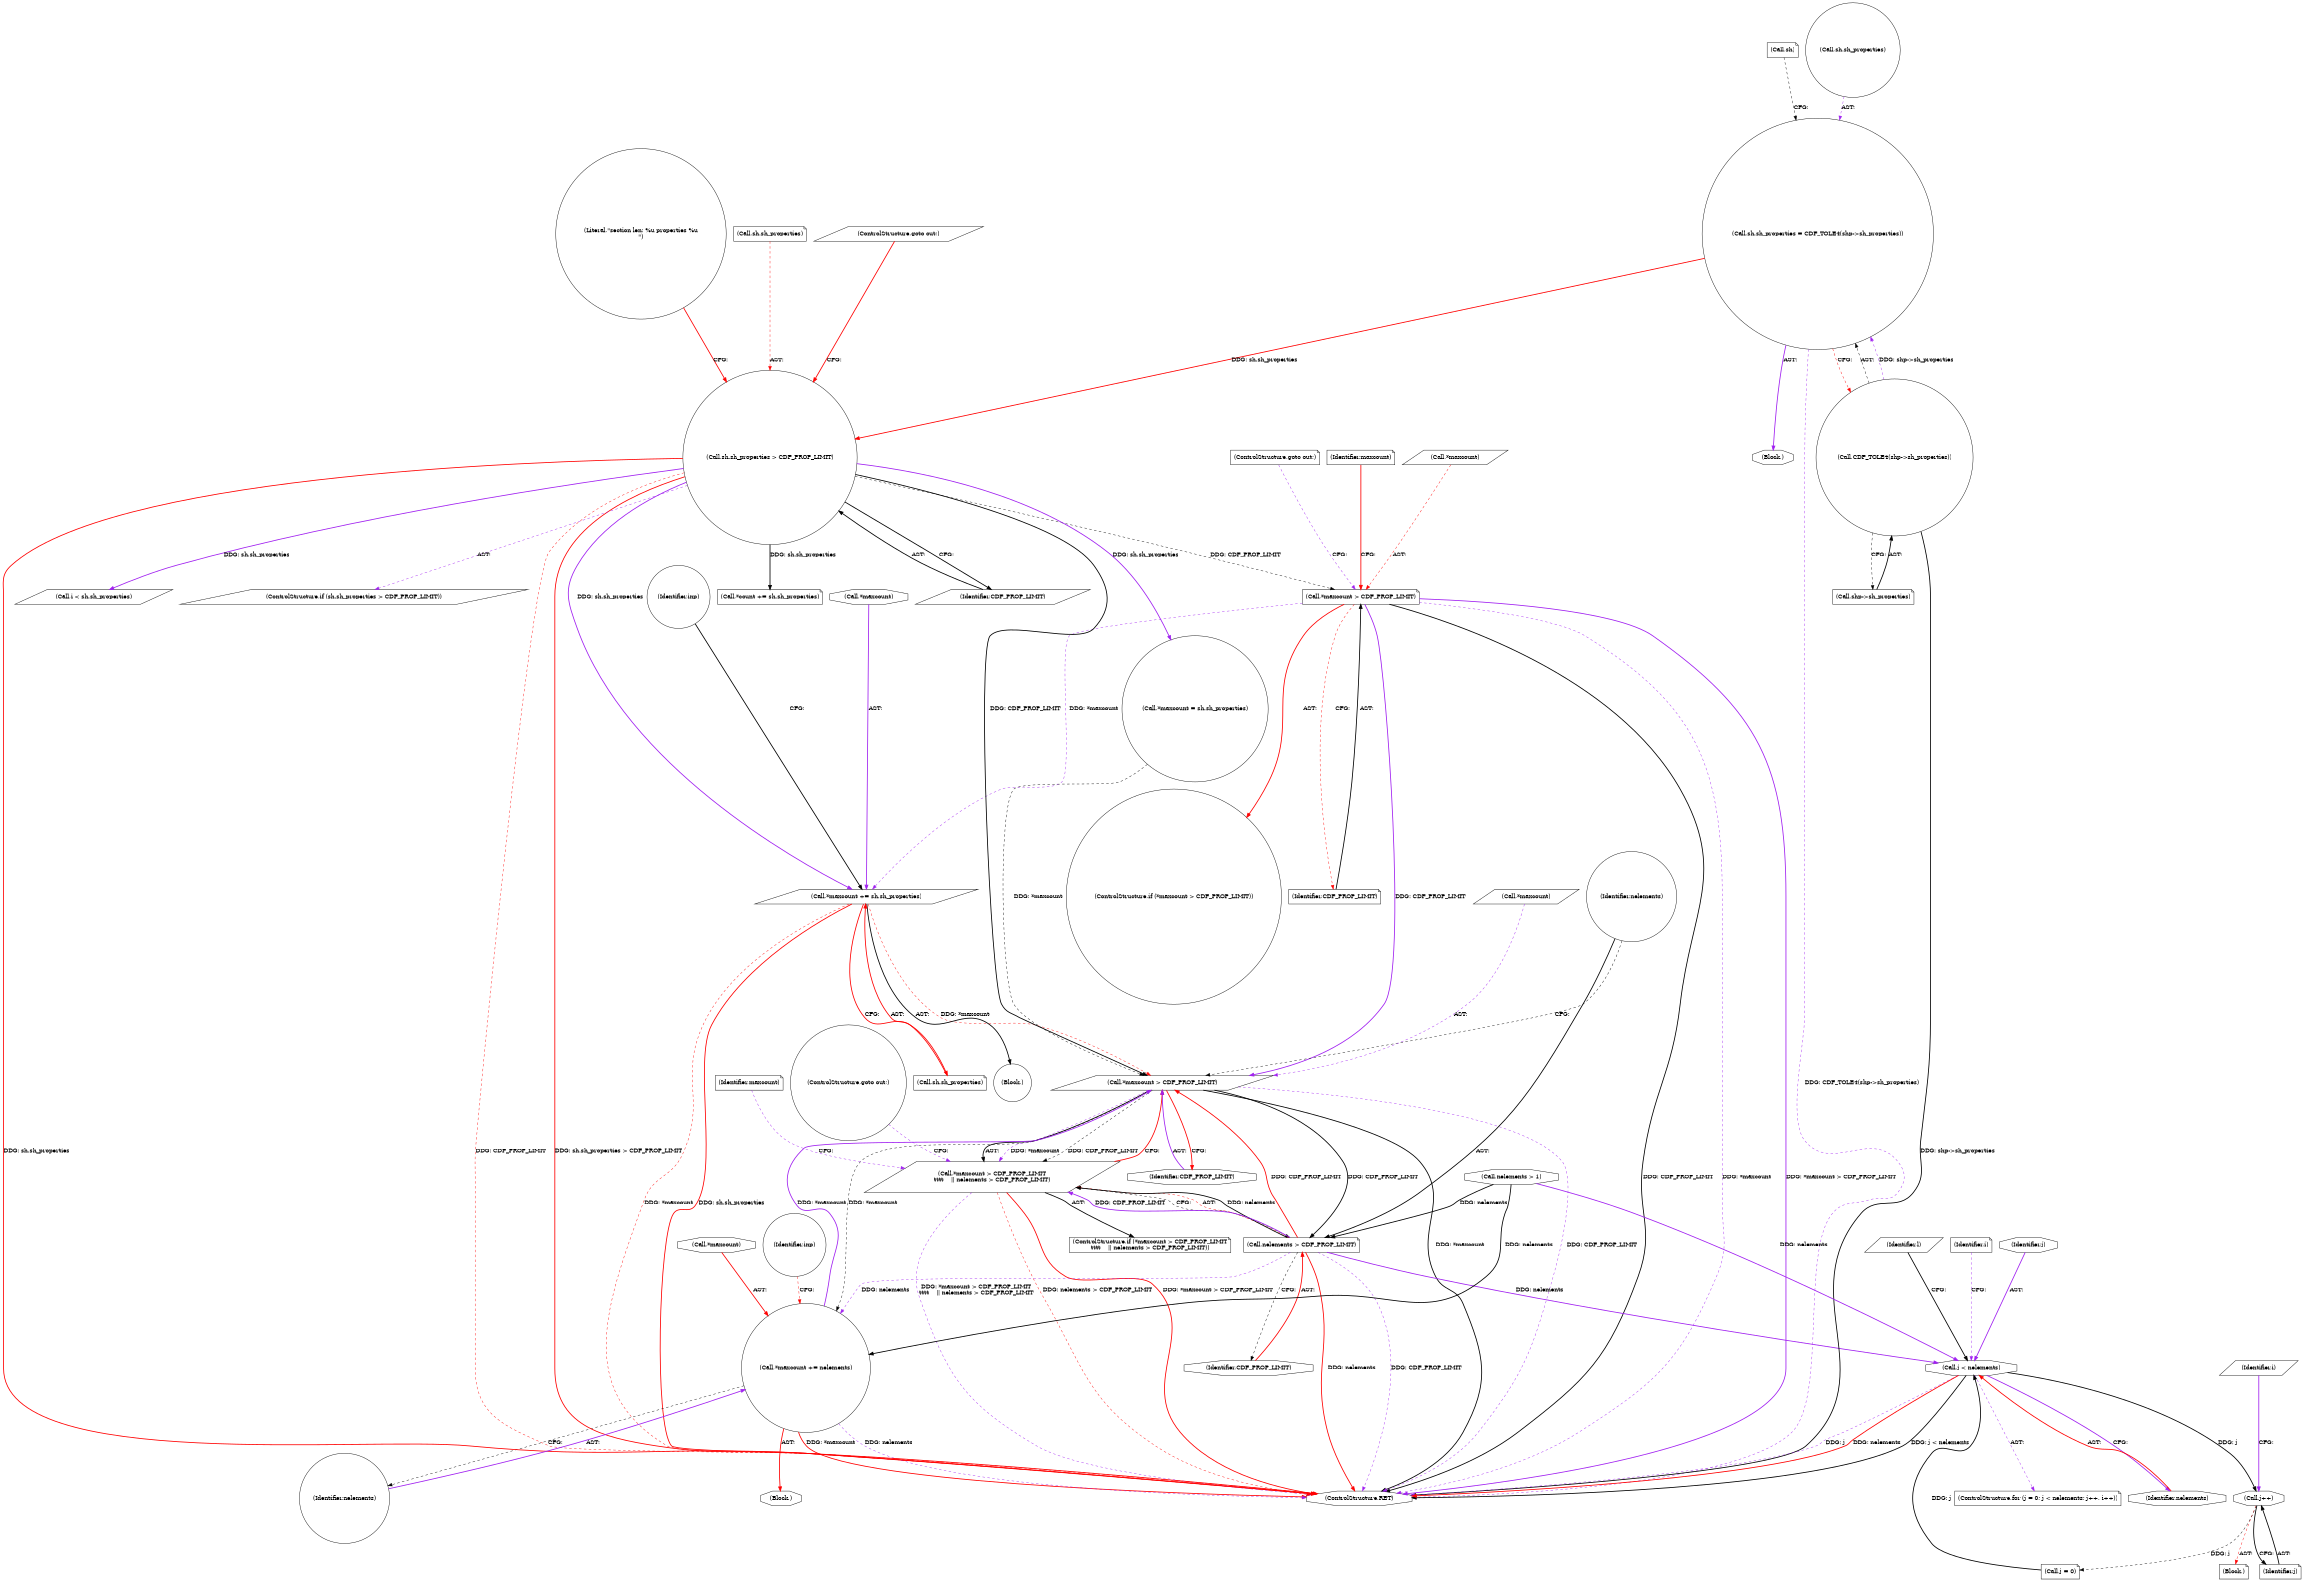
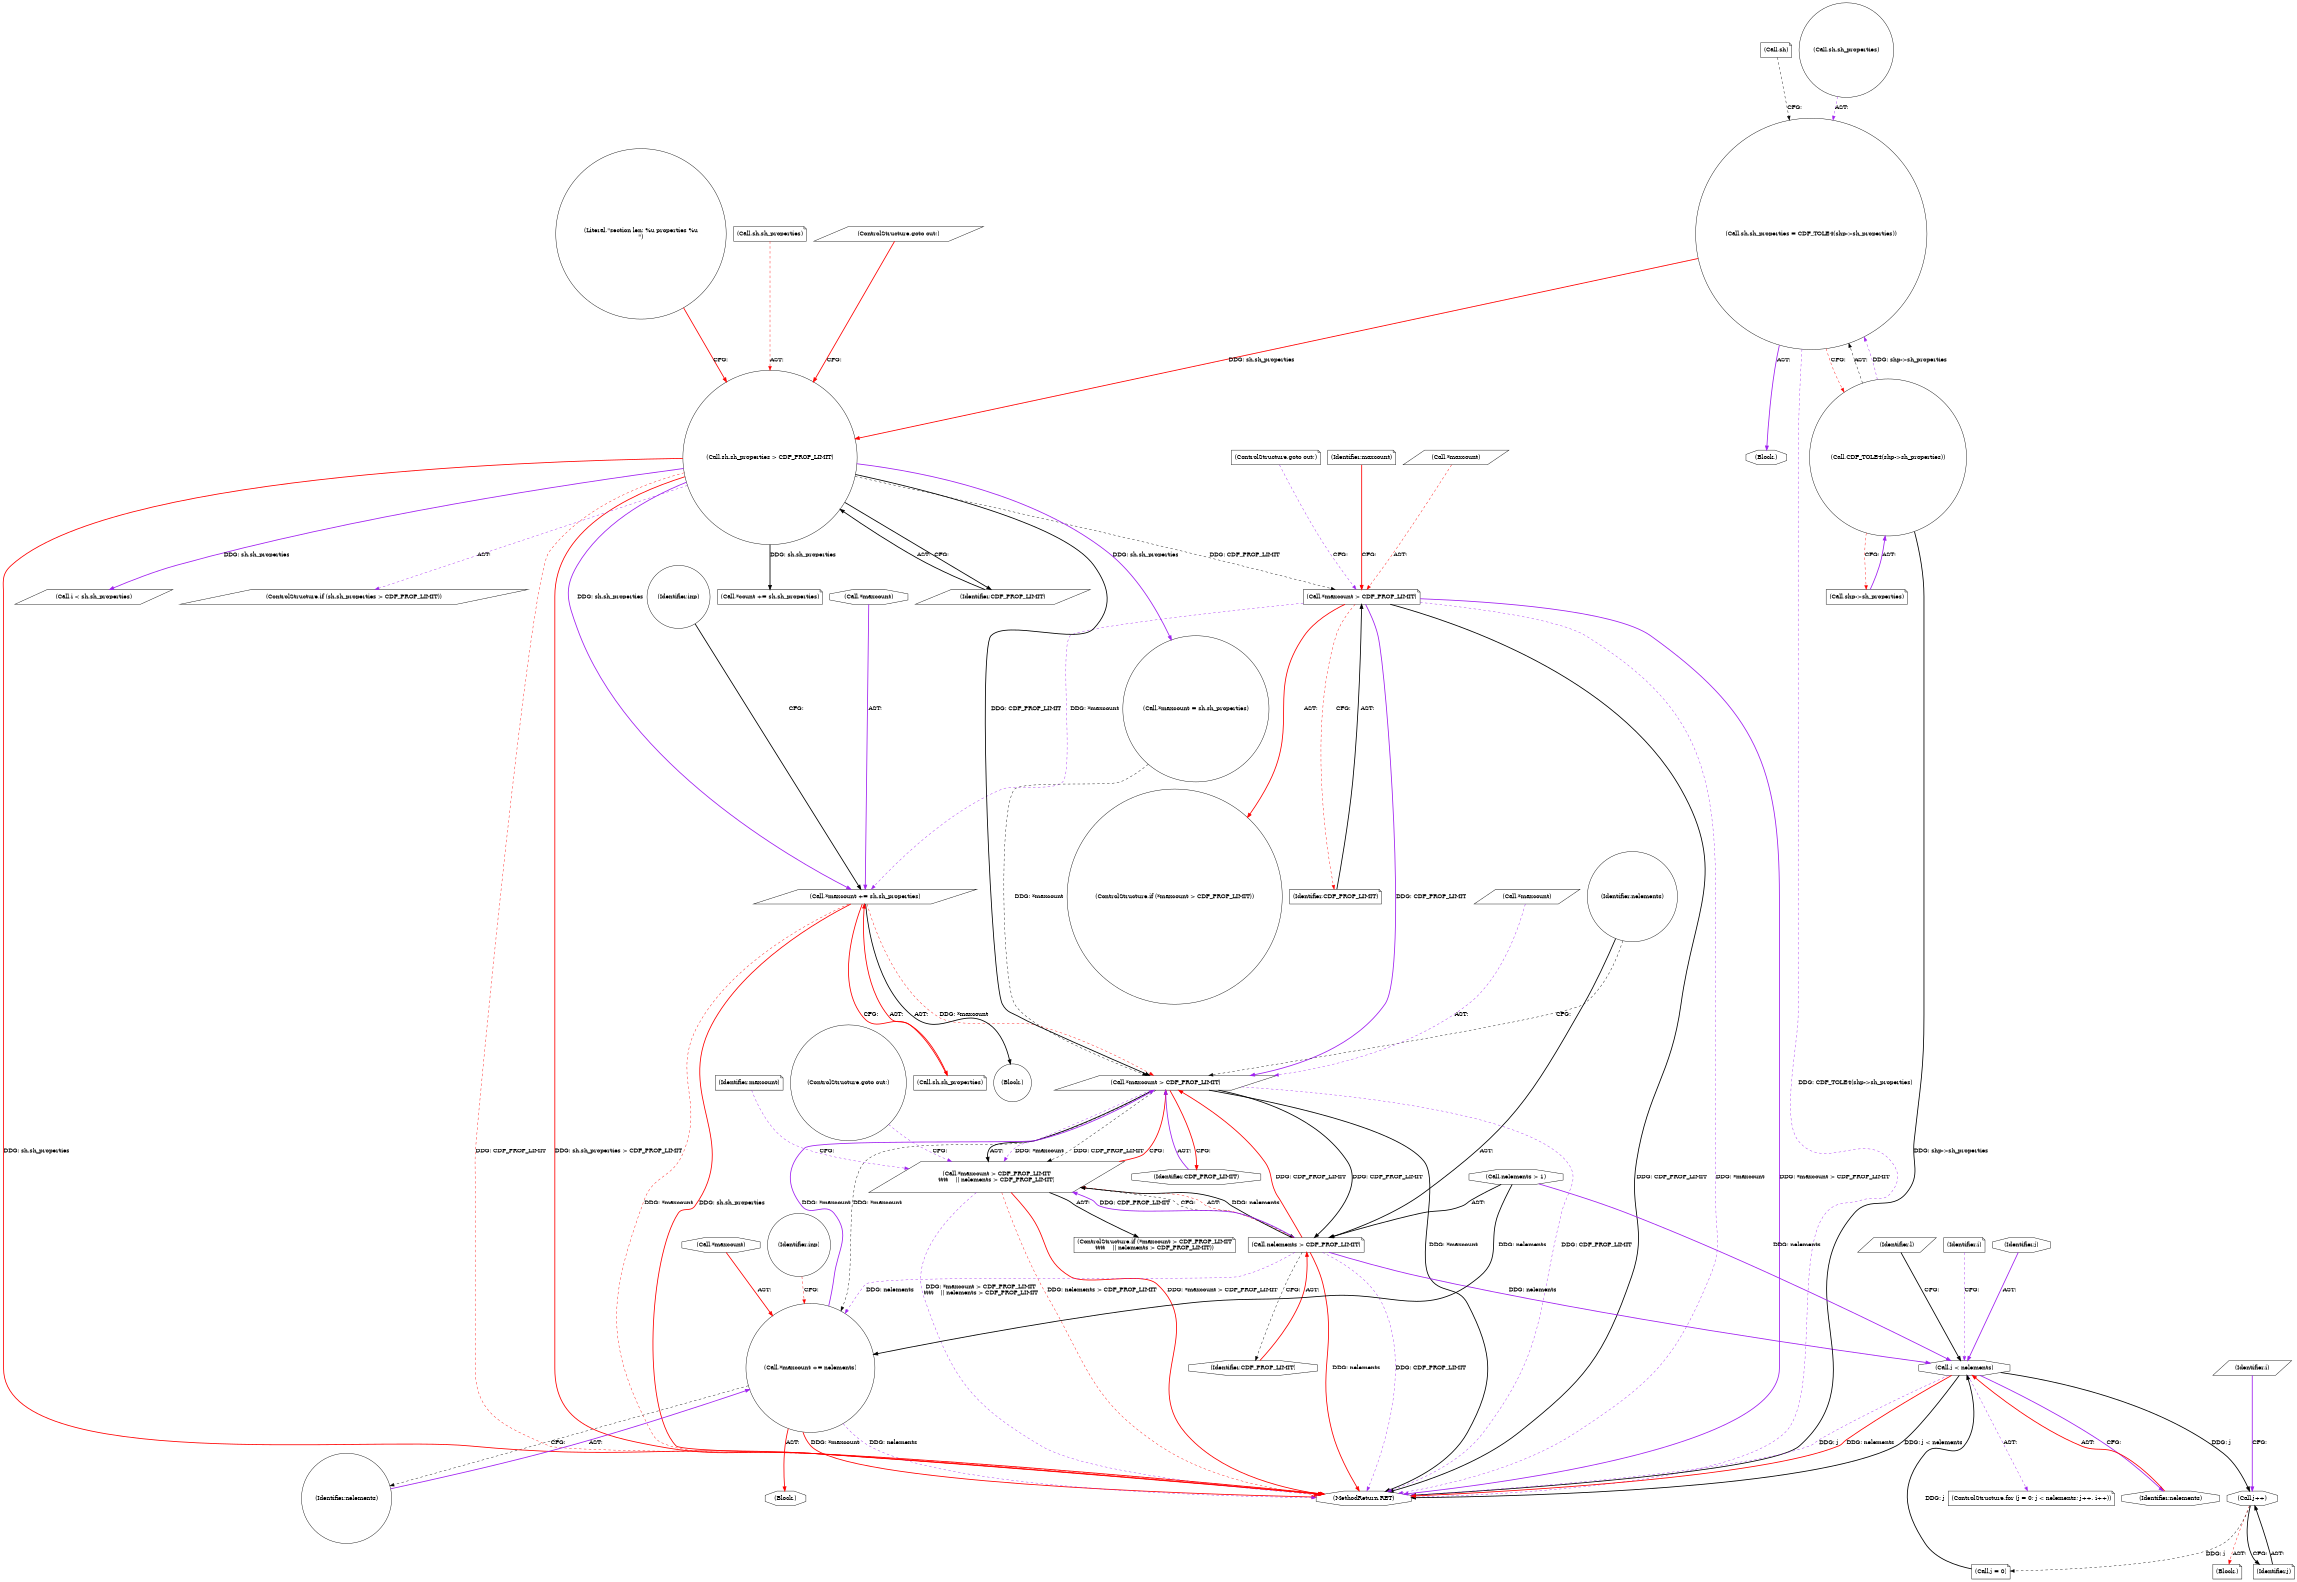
edge "(Call,CDF_TOLE4(shp->sh_properties))" -> "(Call,shp->sh_properties)": color black -> red
edge "(Call,shp->sh_properties)" -> "(Call,CDF_TOLE4(shp->sh_properties))": color black -> purple
edge "(Call,nelements > 1)" -> "(Call,nelements > CDF_PROP_LIMIT)": label "DDG: nelements" -> "AST: "
node "(ControlStructure,RET)": label "(ControlStructure,RET)" -> "(MethodReturn,RET)"
